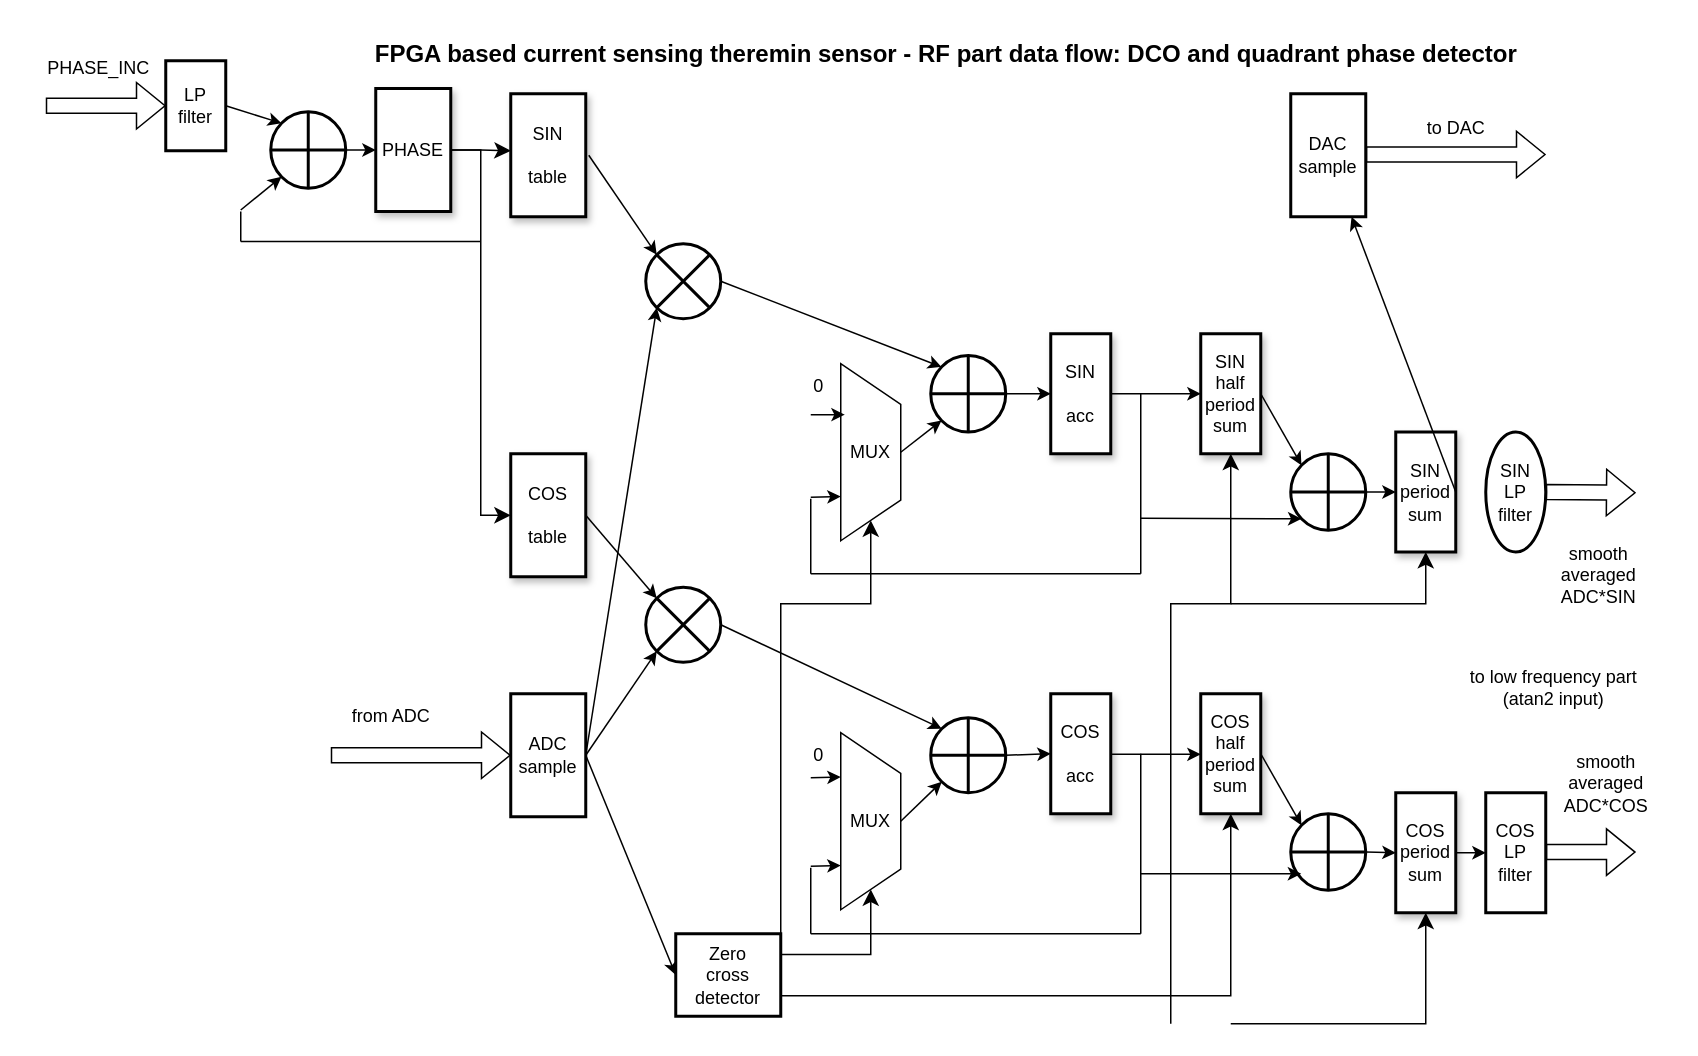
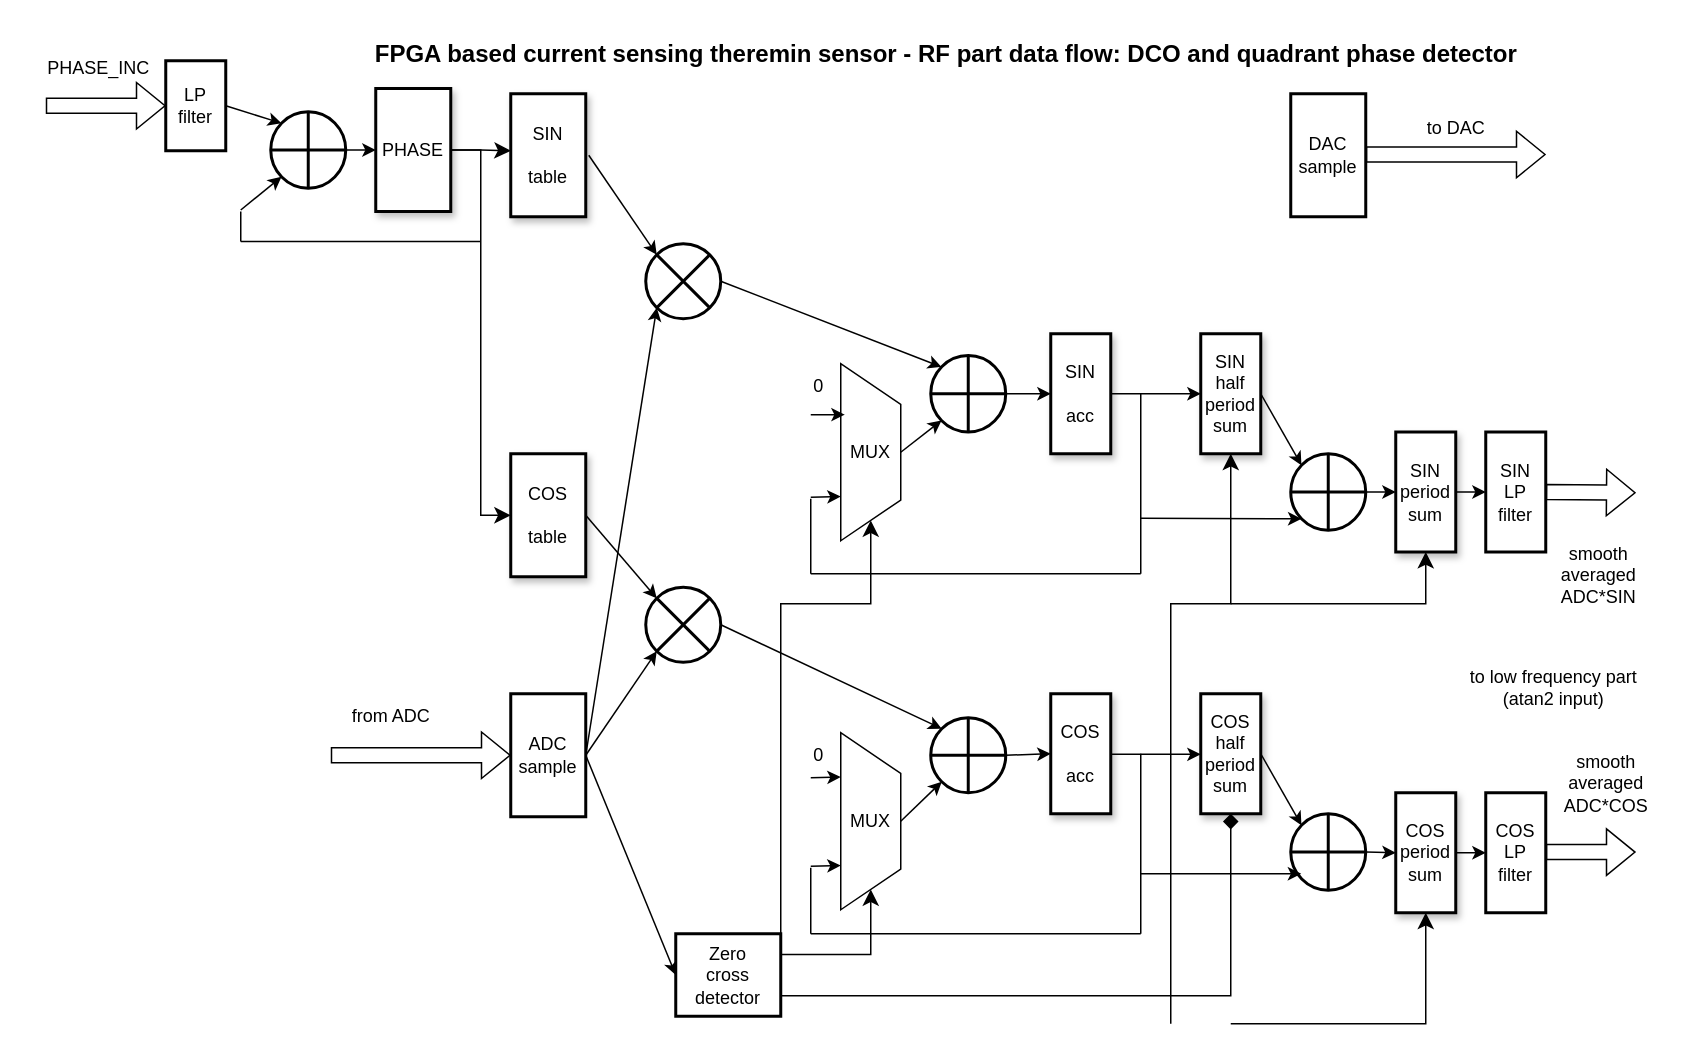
edge "SIN period sum" -> "DAC sample": now "SIN period sum" -> "SIN LP filter"
node "SIN LP filter": shape ellipse -> rectangle
edge "Zero cross detector" -> "COS half period sum": arrowhead classic -> diamond
